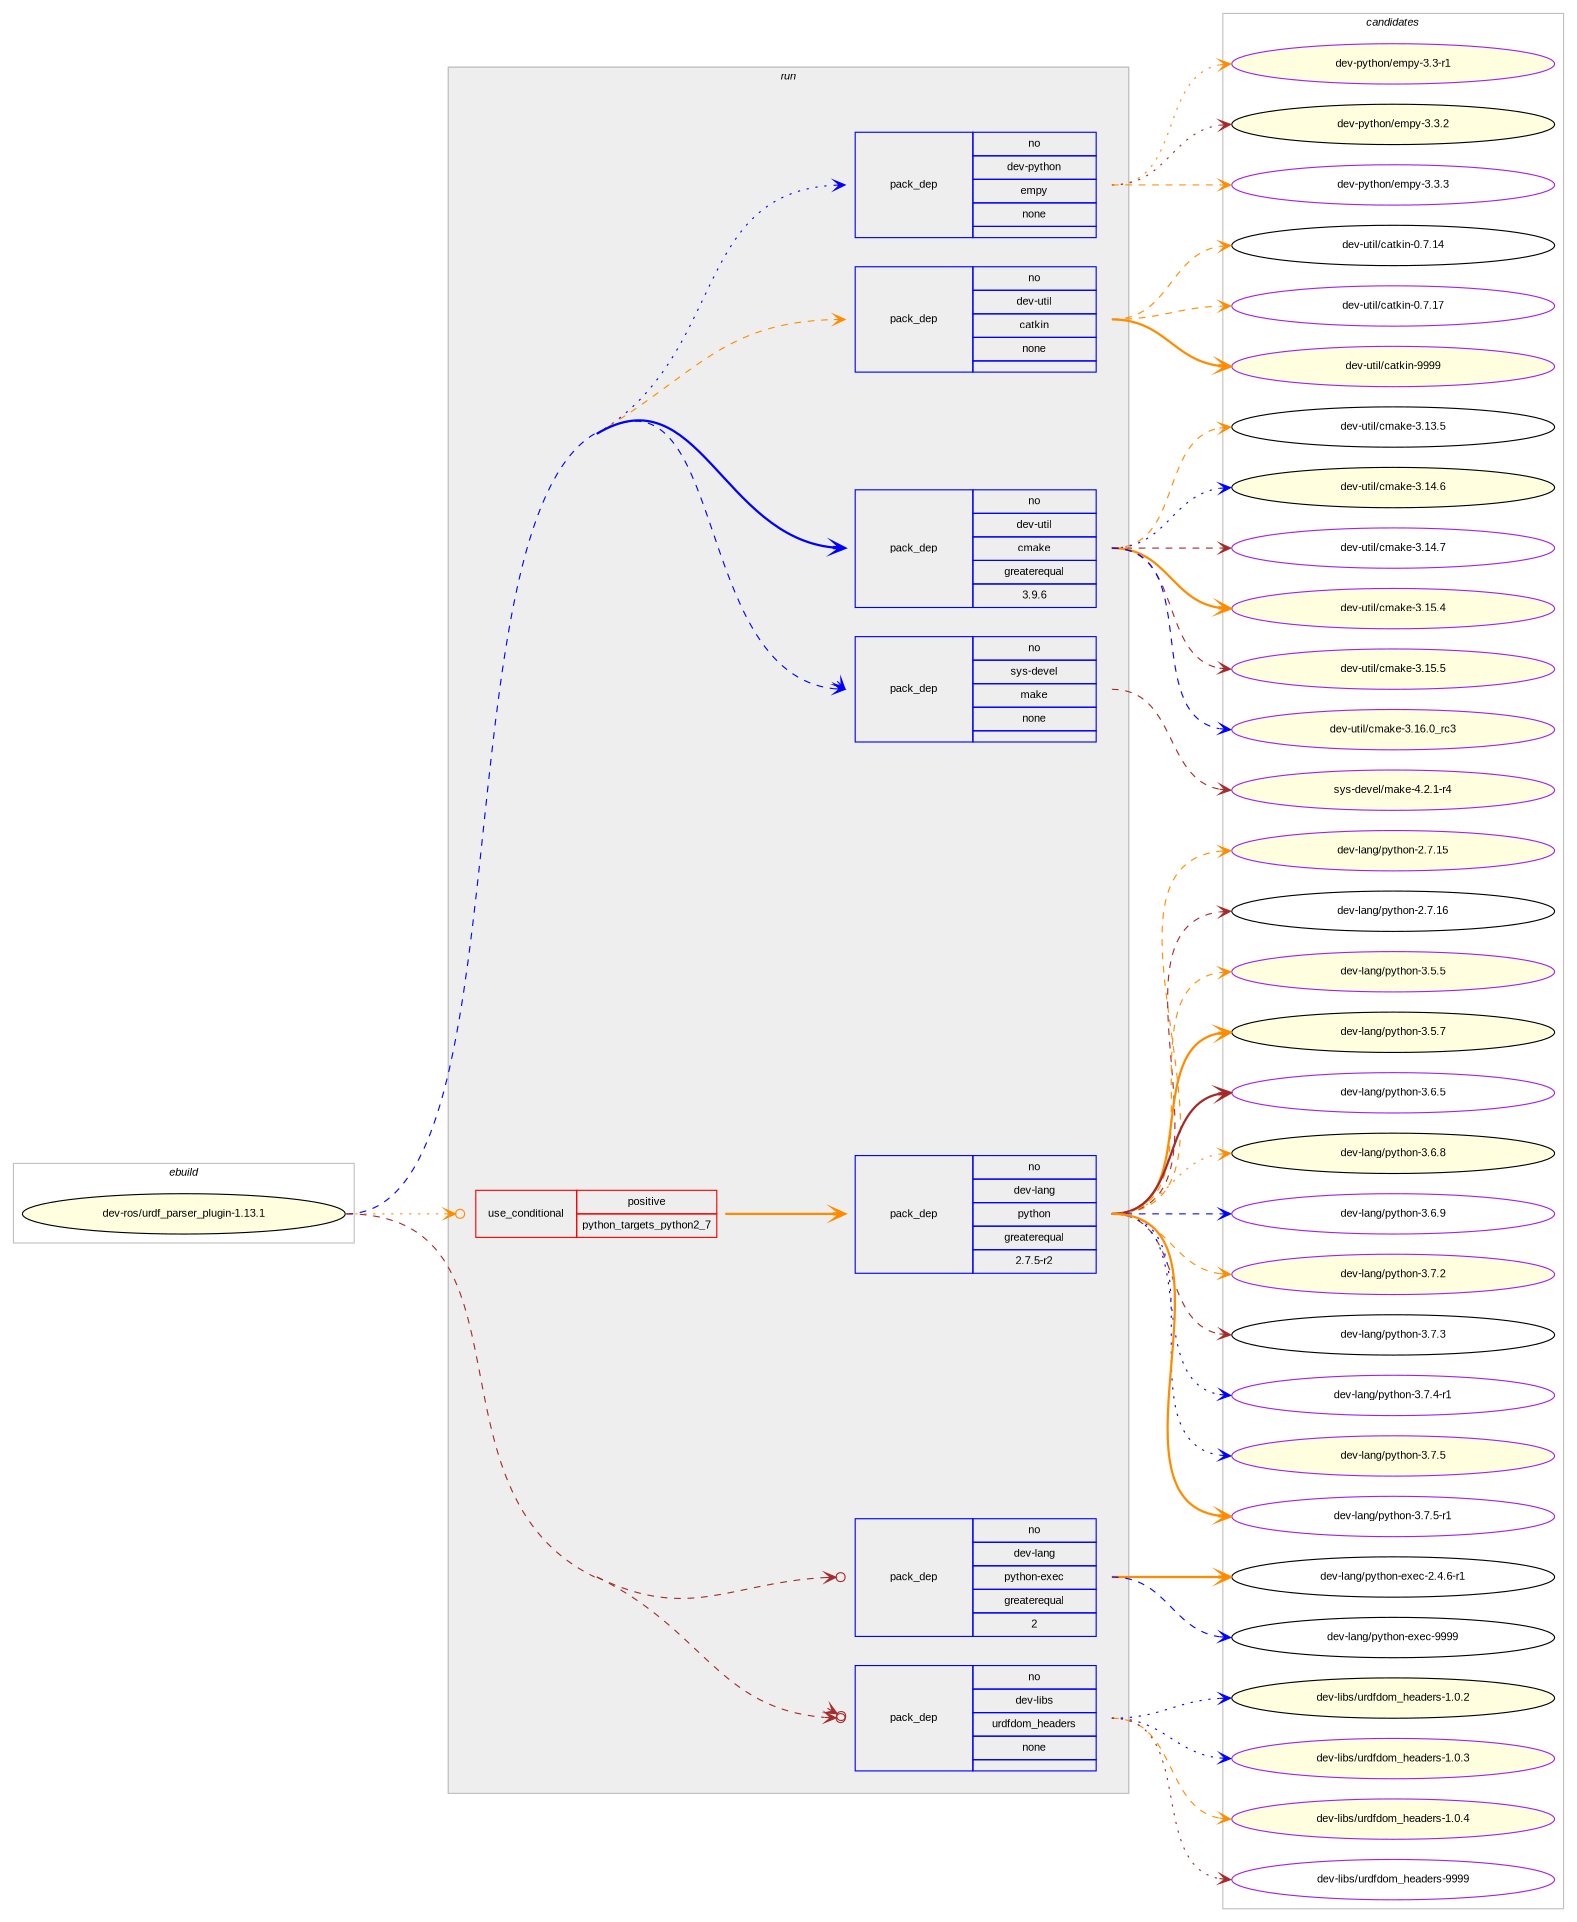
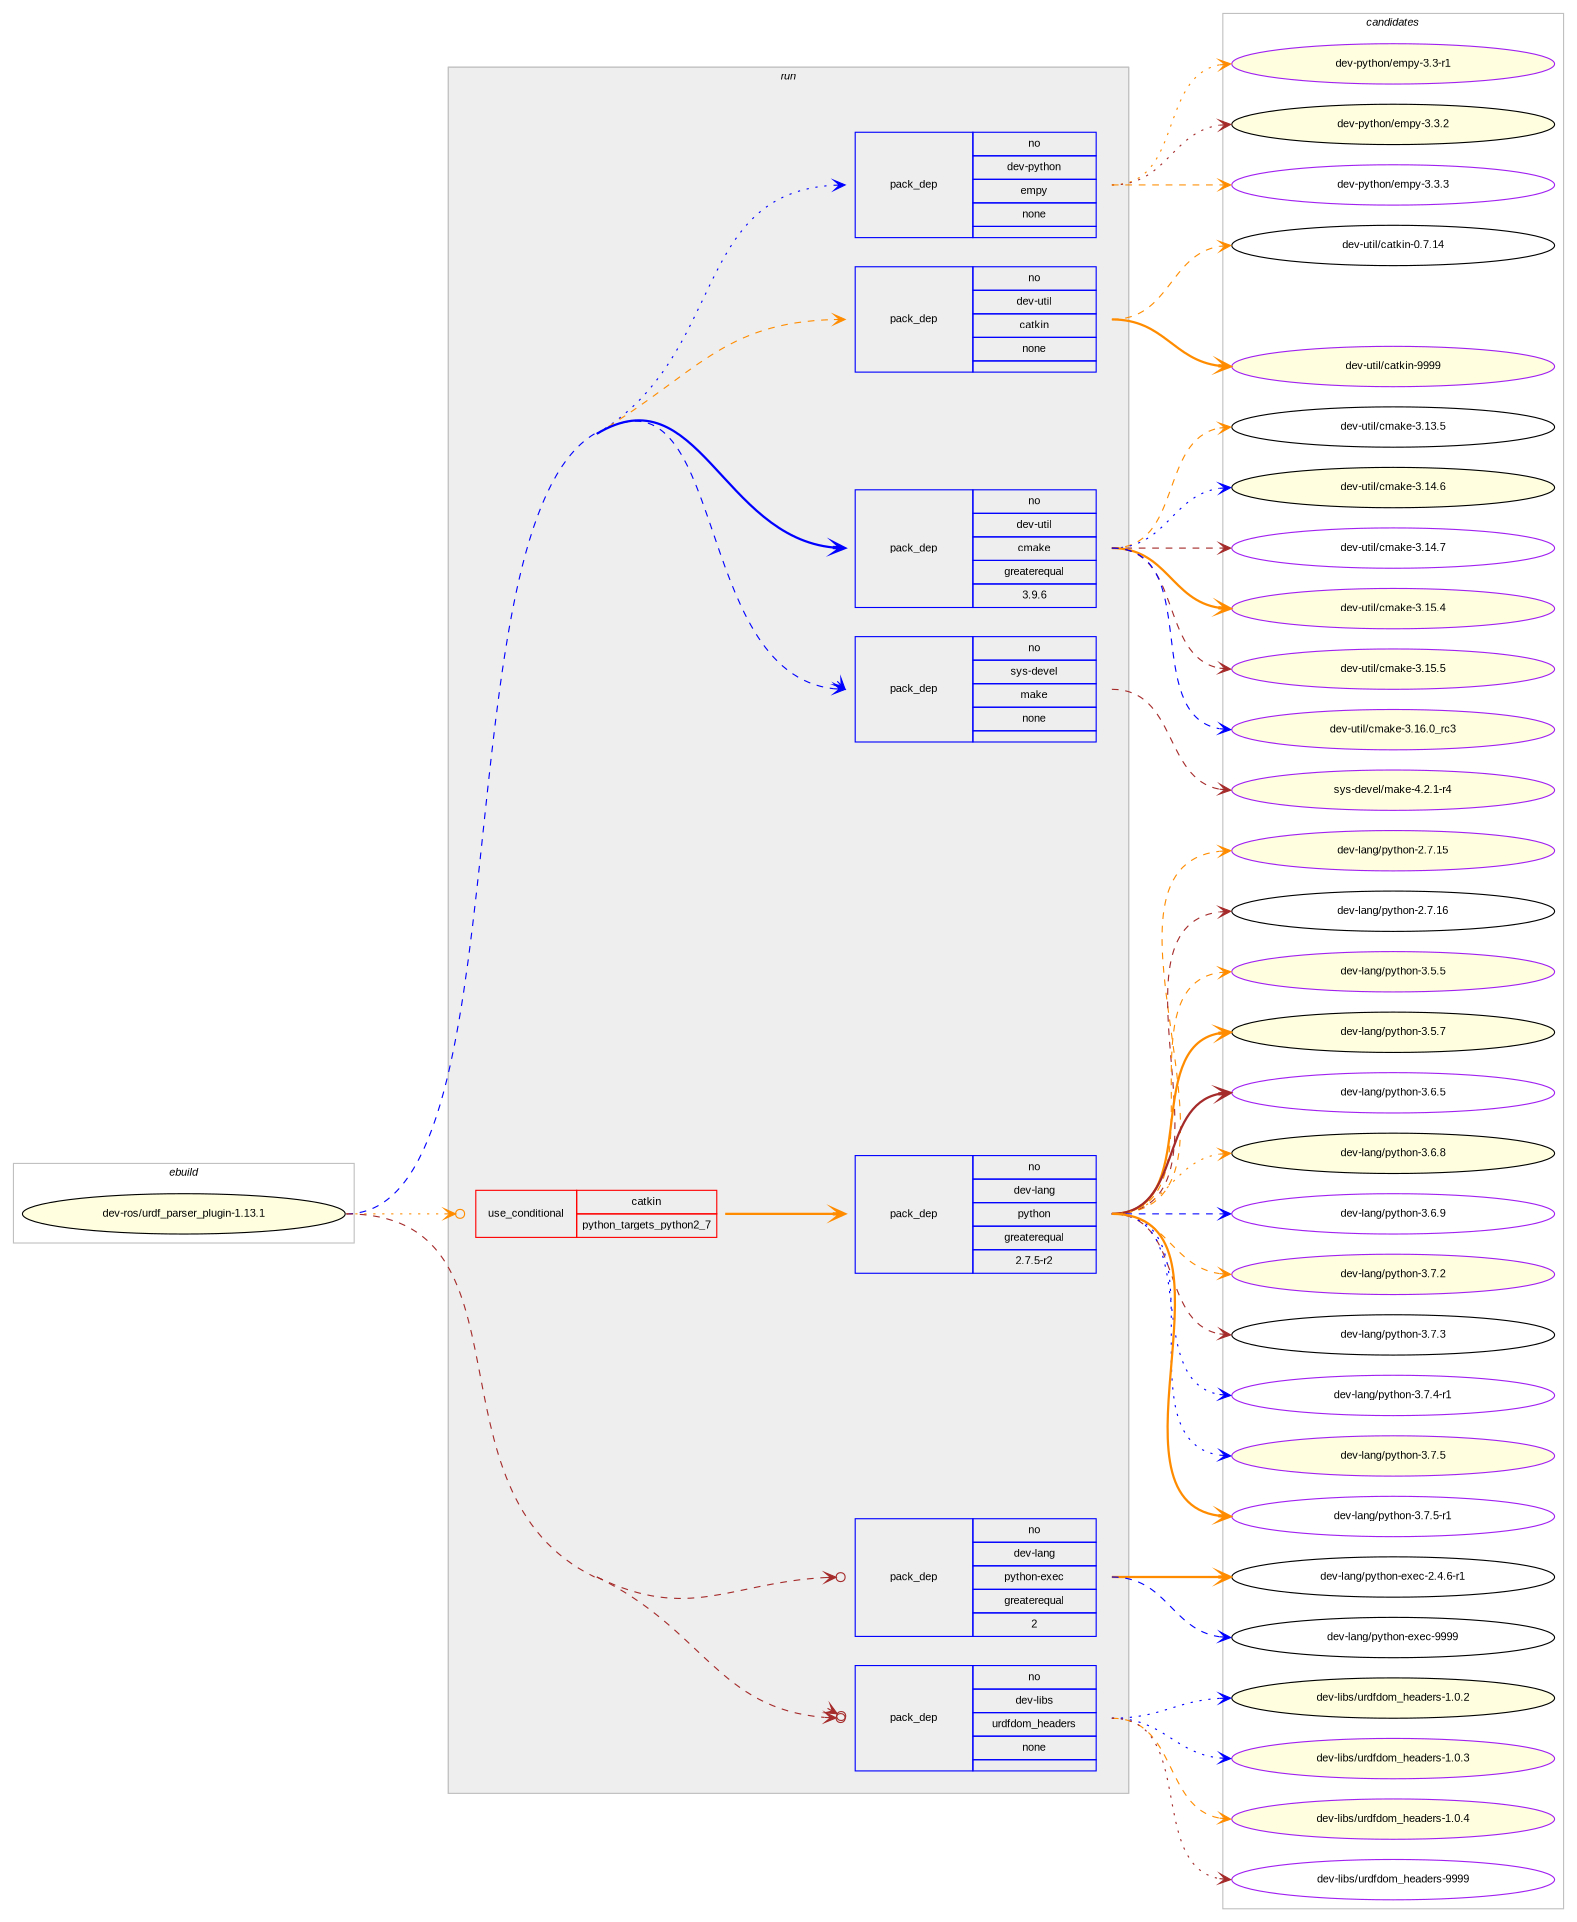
node "dev-util/catkin-0.7.17": removed
node "use_conditional": text "positive" -> "catkin"
